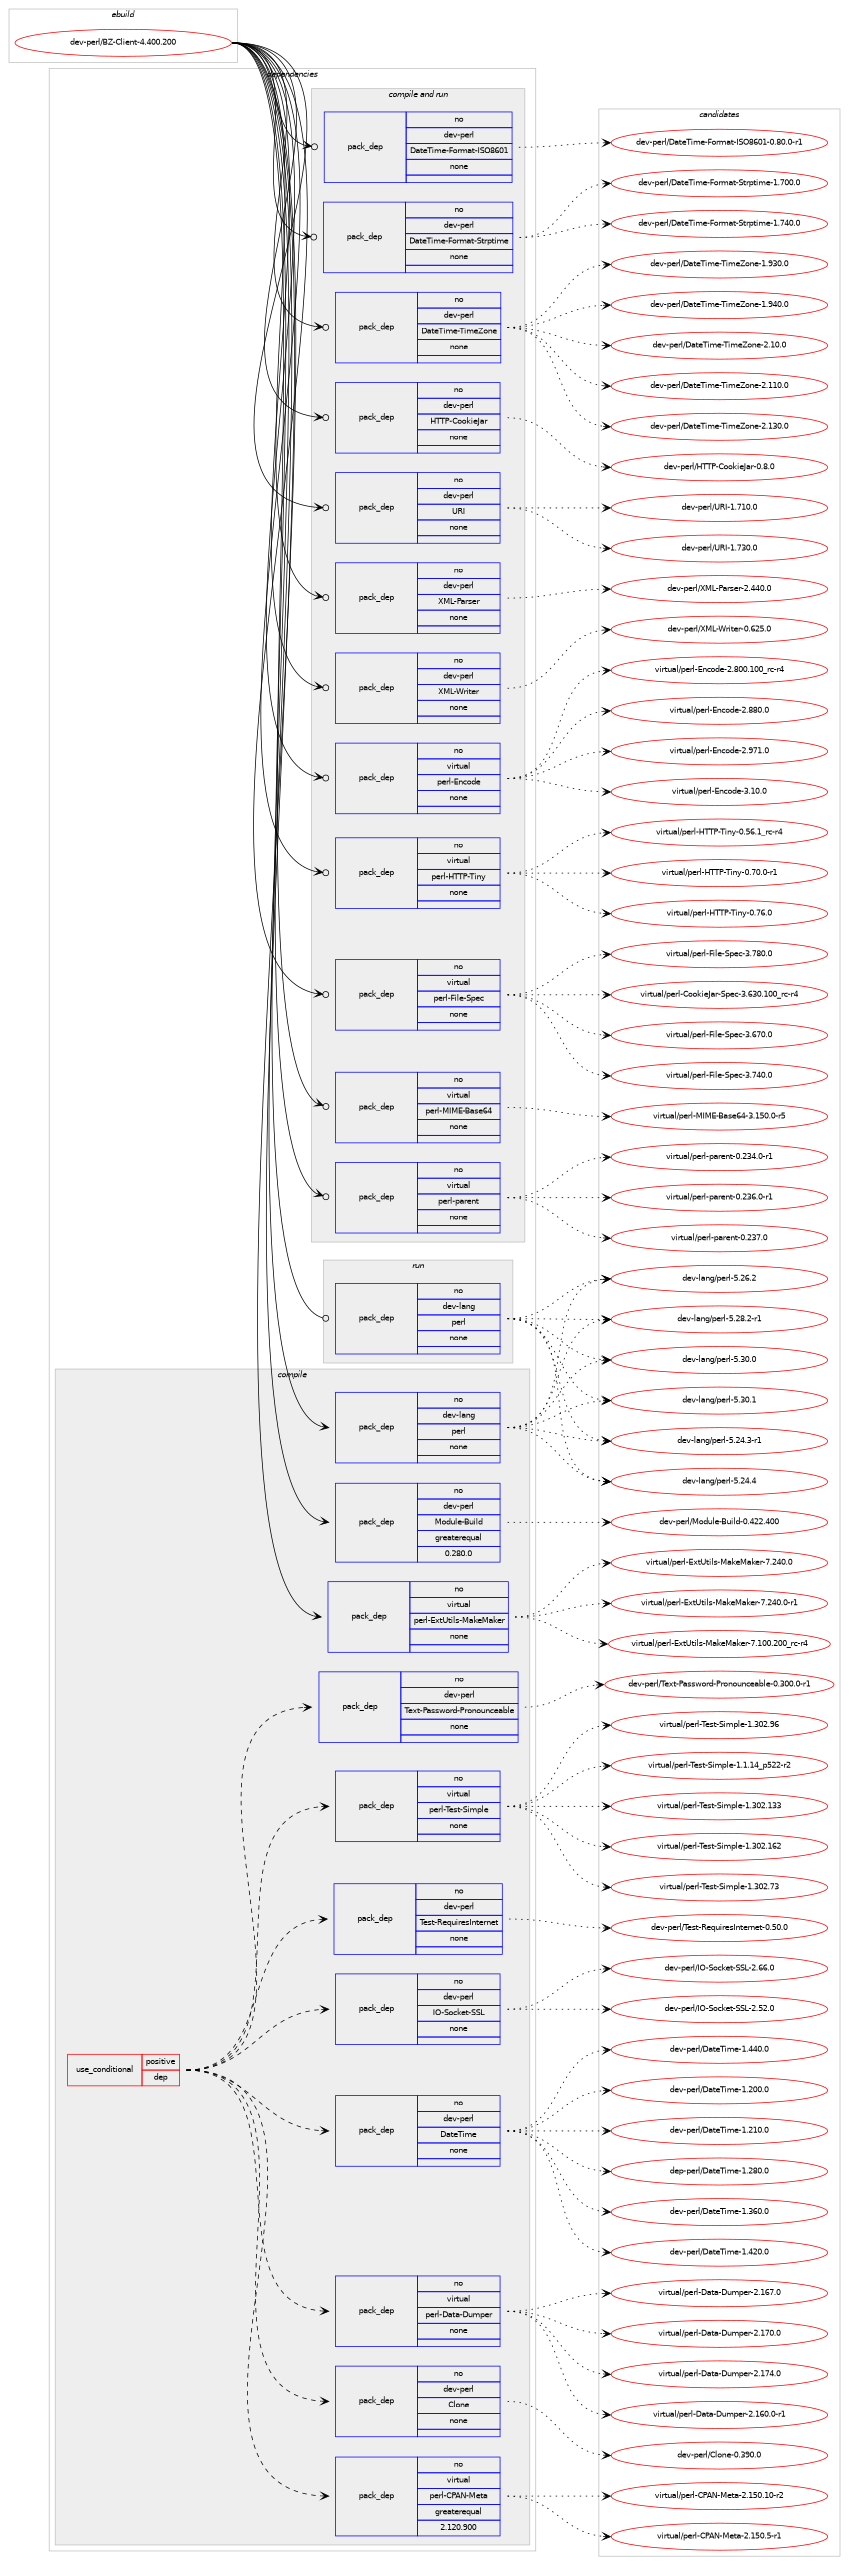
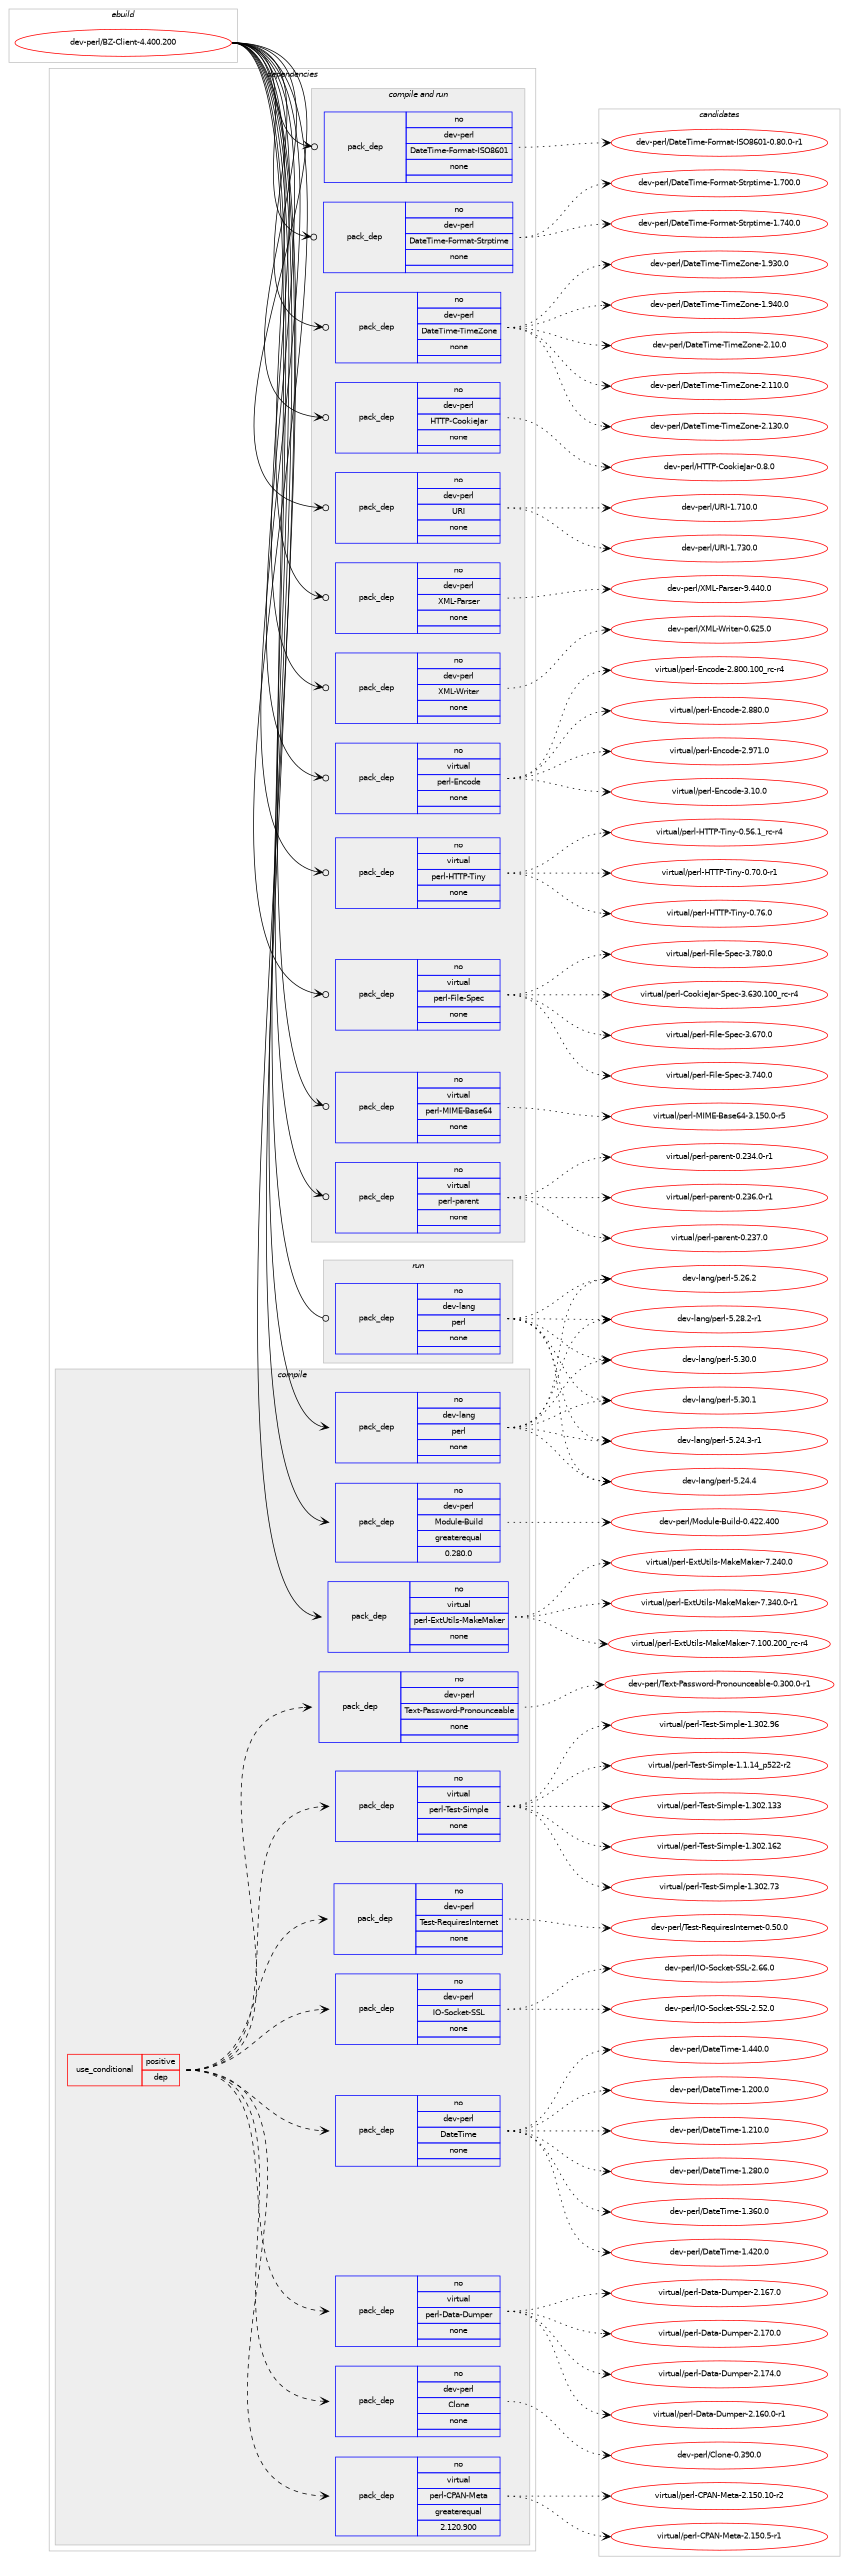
node "dev-perl/XML-Parser-2.440.0": label "dev-perl/XML-Parser-2.440.0" -> "dev-perl/XML-Parser-9.440.0"
node "virtual/perl-ExtUtils-MakeMaker-7.240.0-r1": label "virtual/perl-ExtUtils-MakeMaker-7.240.0-r1" -> "virtual/perl-ExtUtils-MakeMaker-7.340.0-r1"
node "dep-perl/DateTime-1.280.0": label "dep-perl/DateTime-1.280.0" -> "dev-perl/DateTime-1.280.0"
